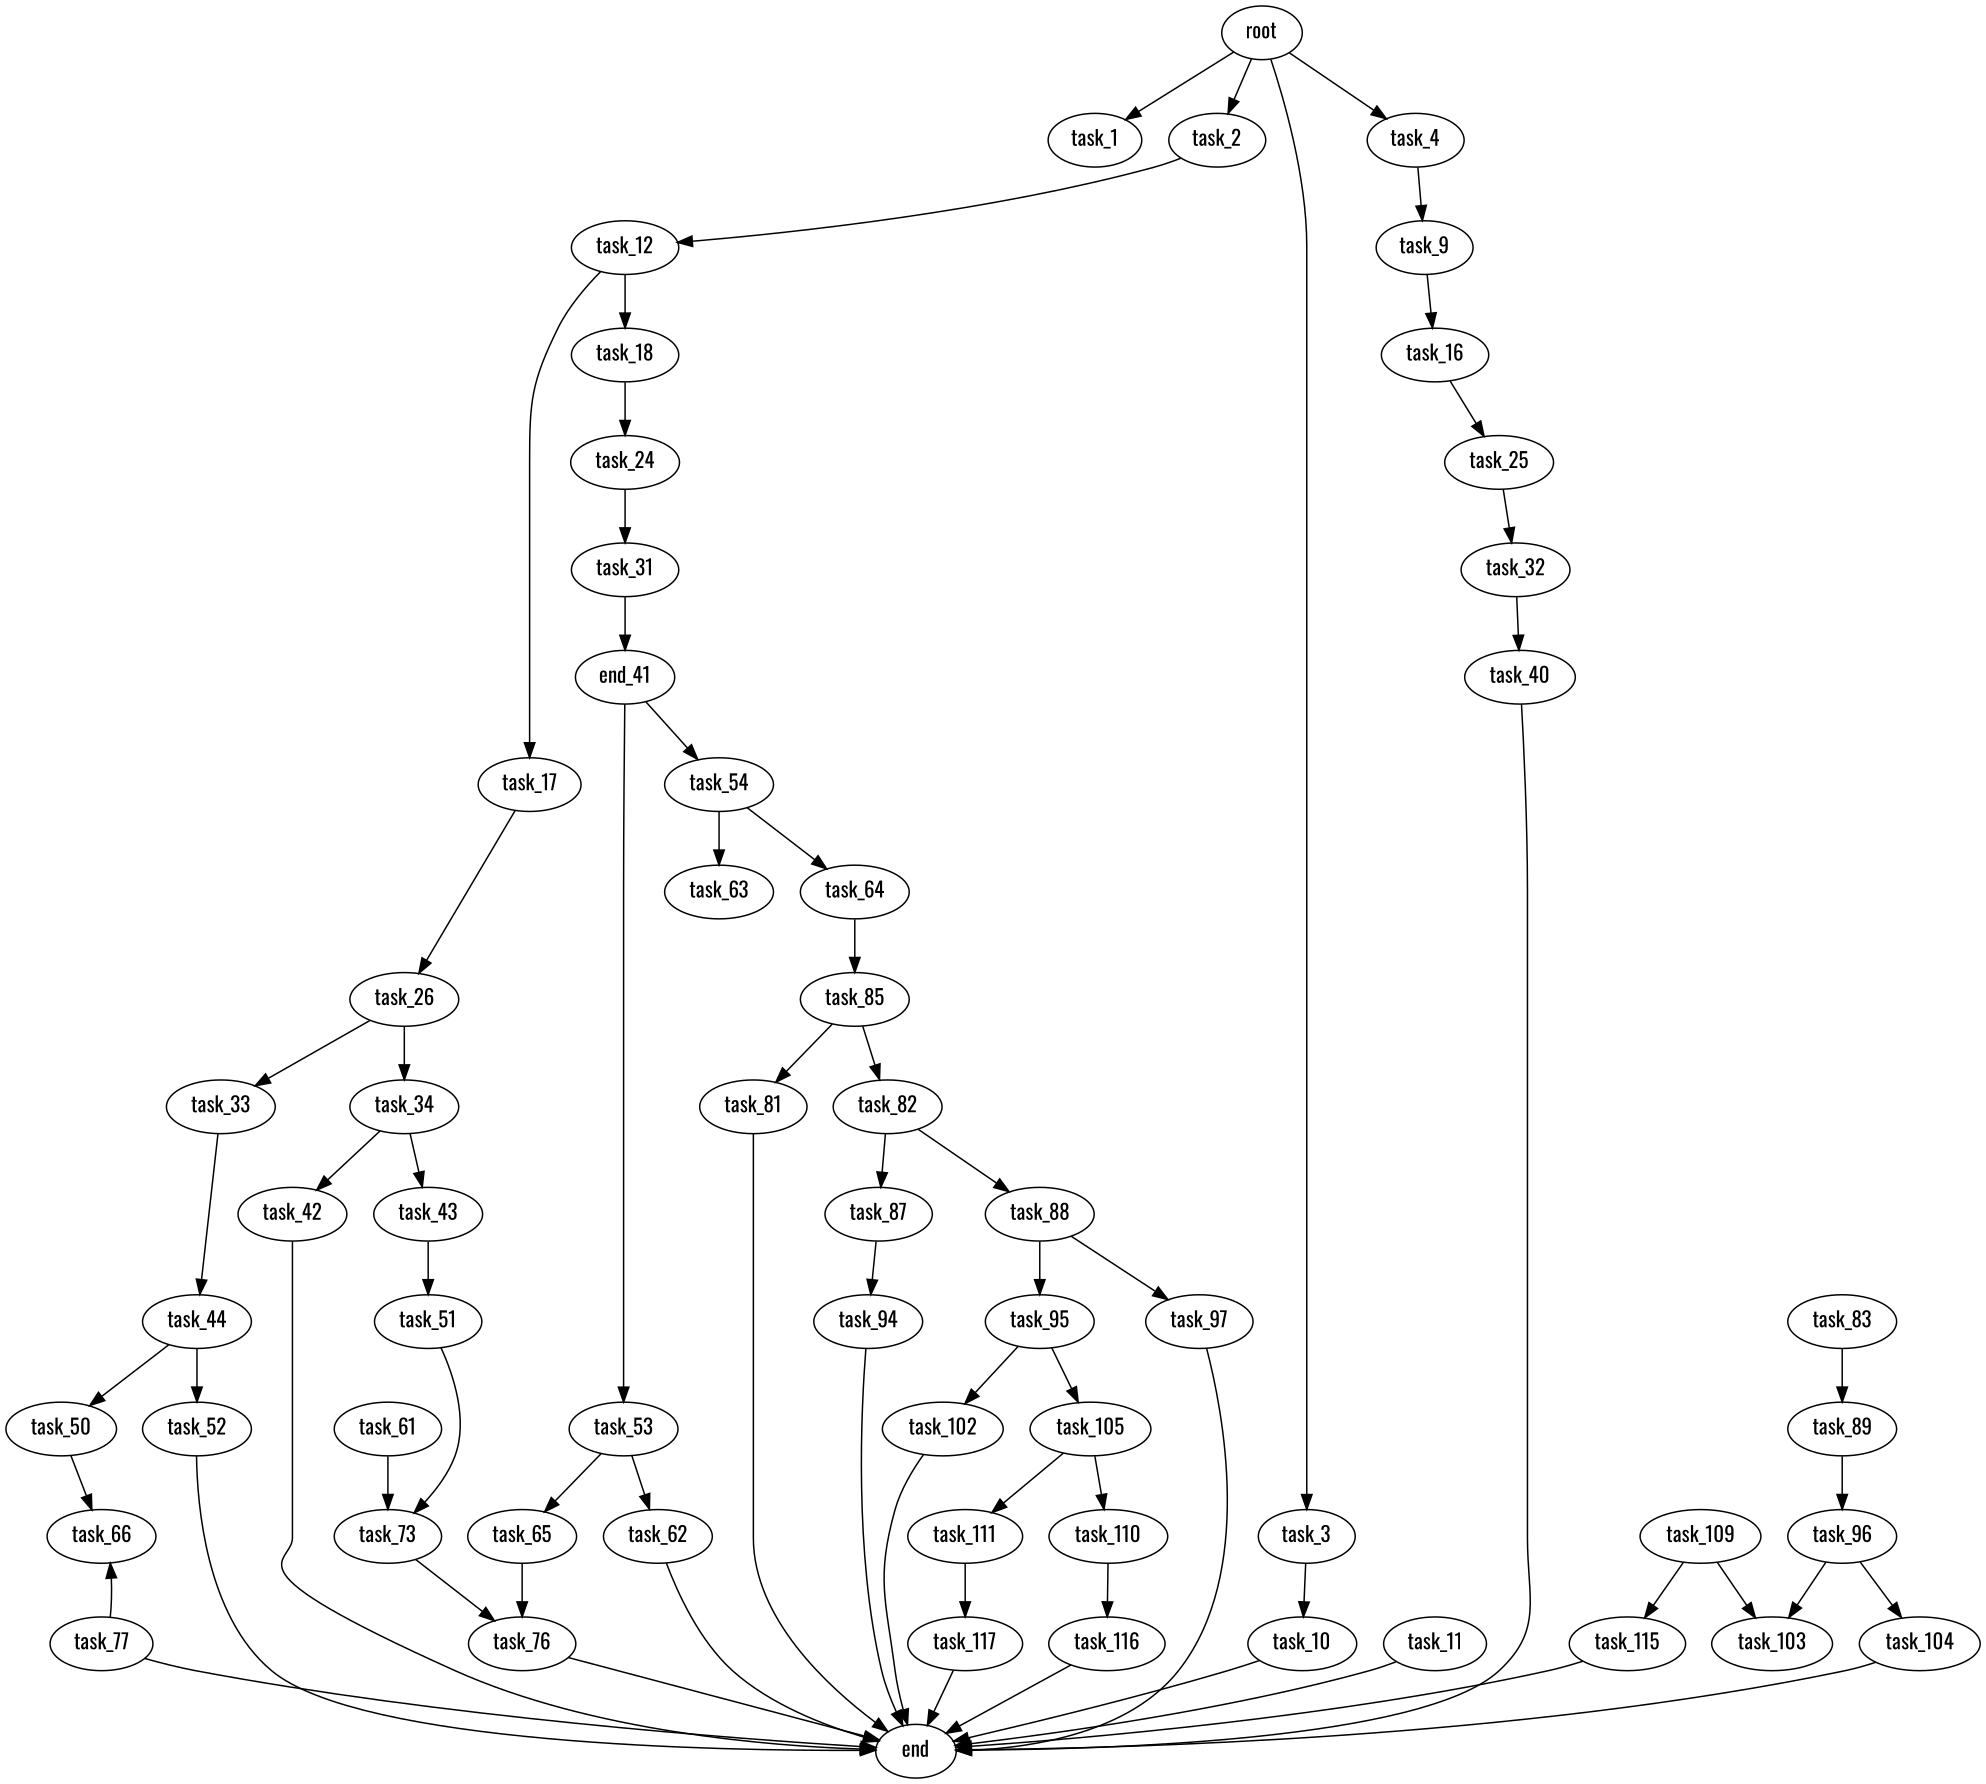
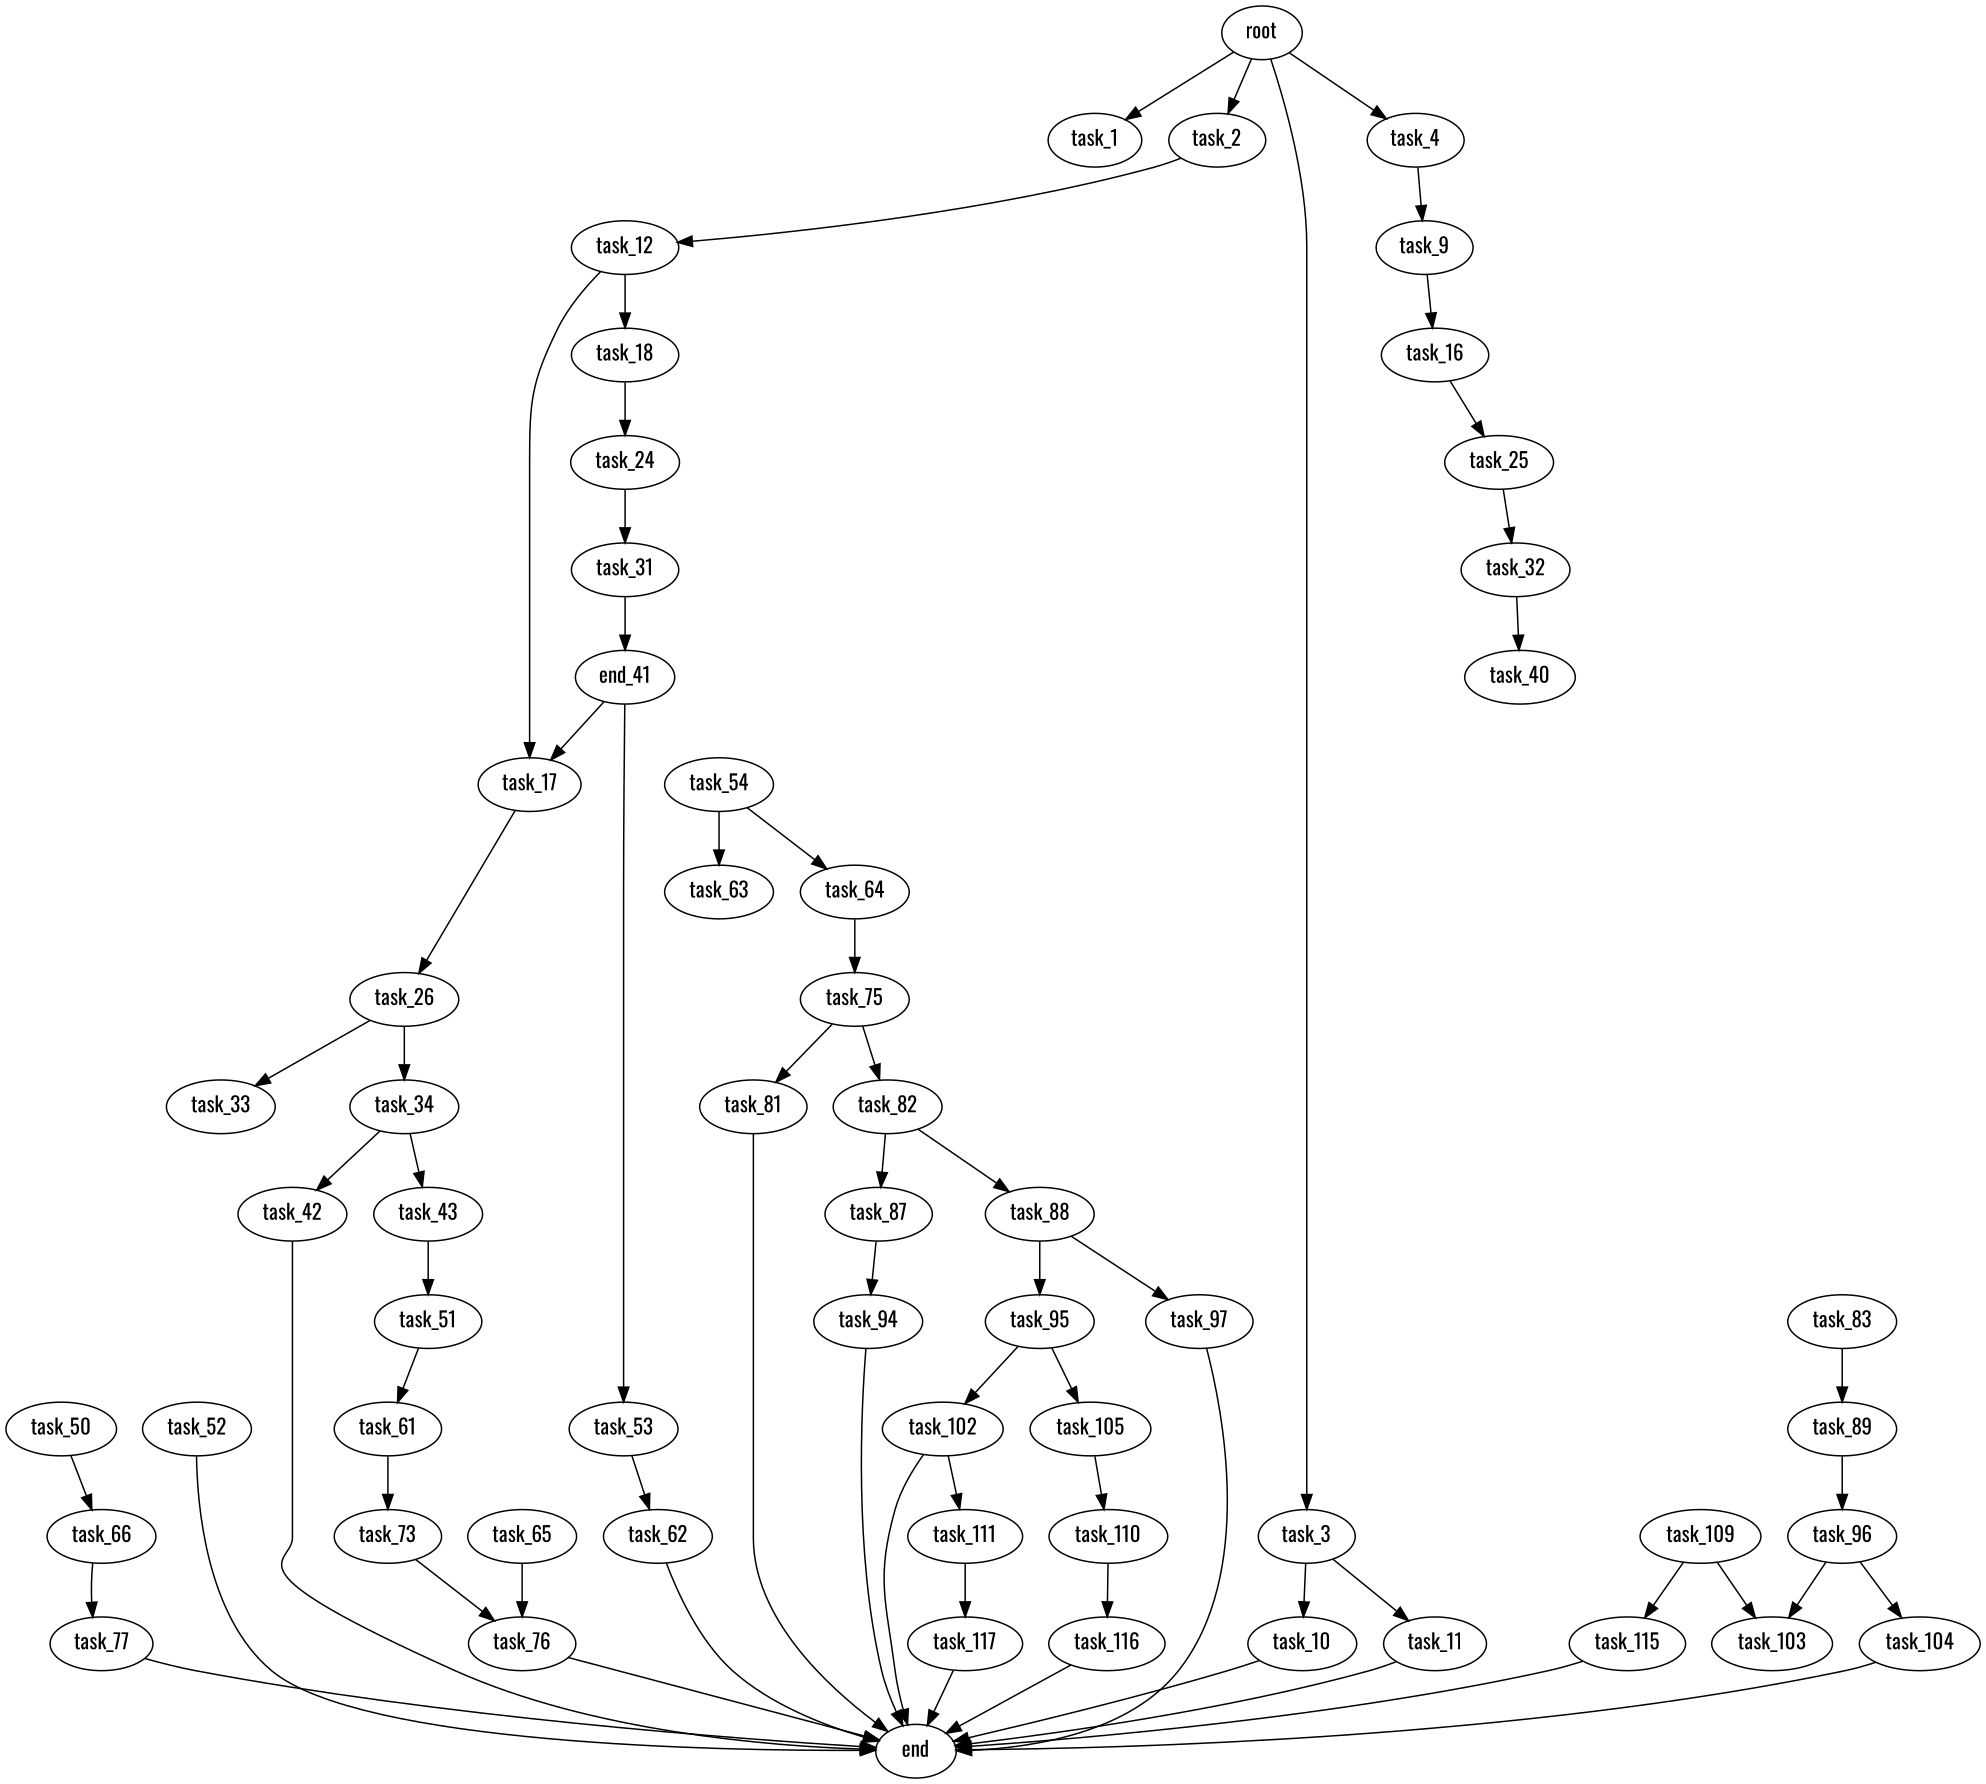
edge "end_41" -> "task_54": now "end_41" -> "task_17"
node "task_85": label "task_85" -> "task_75"
node "task_44": removed
edge "task_51" -> "task_73": now "task_51" -> "task_61"
edge "task_40" -> "end": removed
edge "task_53" -> "task_65": removed
edge "task_105" -> "task_111": now "task_102" -> "task_111"
edge "task_3" -> "task_11": added
edge "task_77" -> "task_66": reversed
